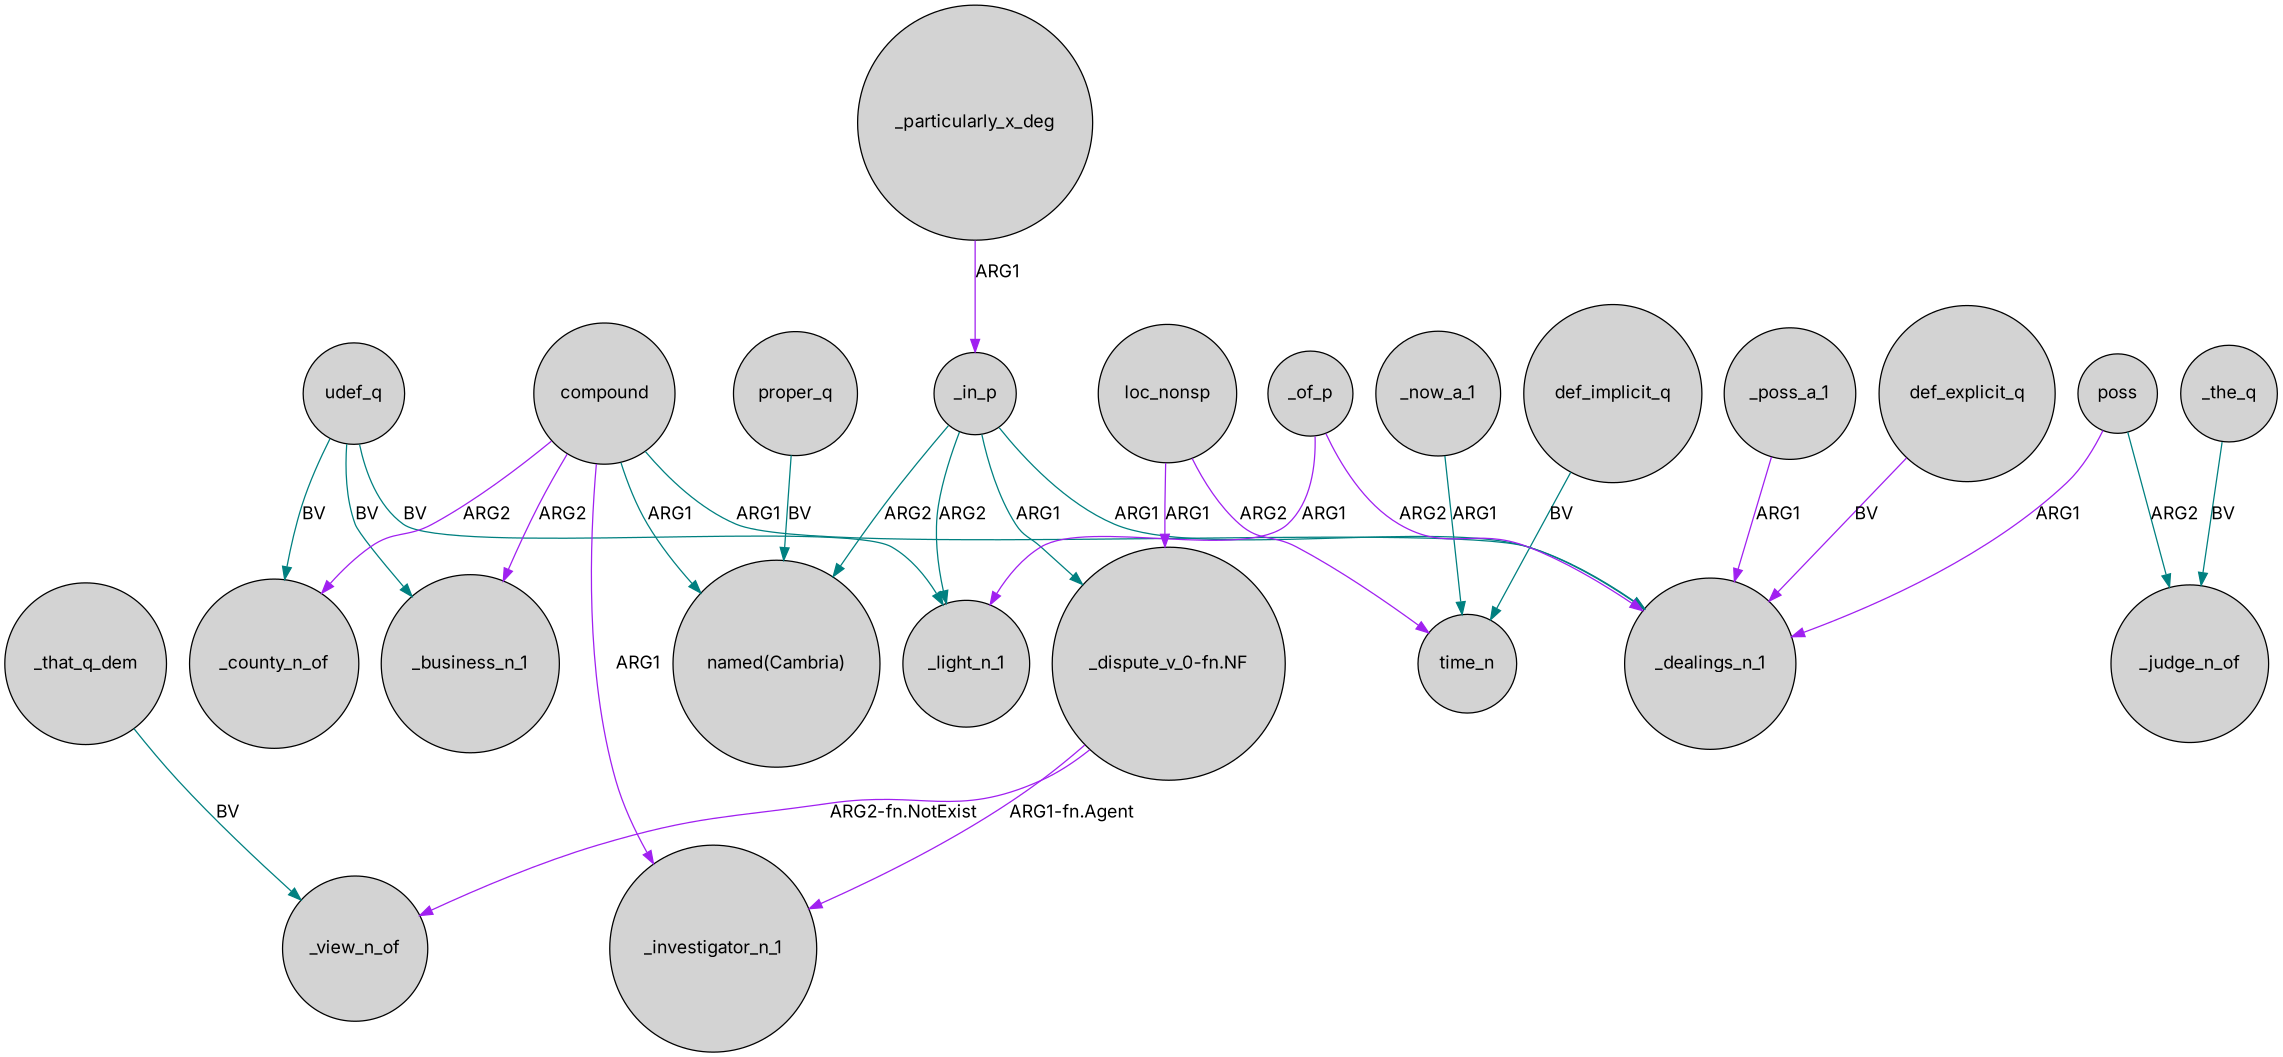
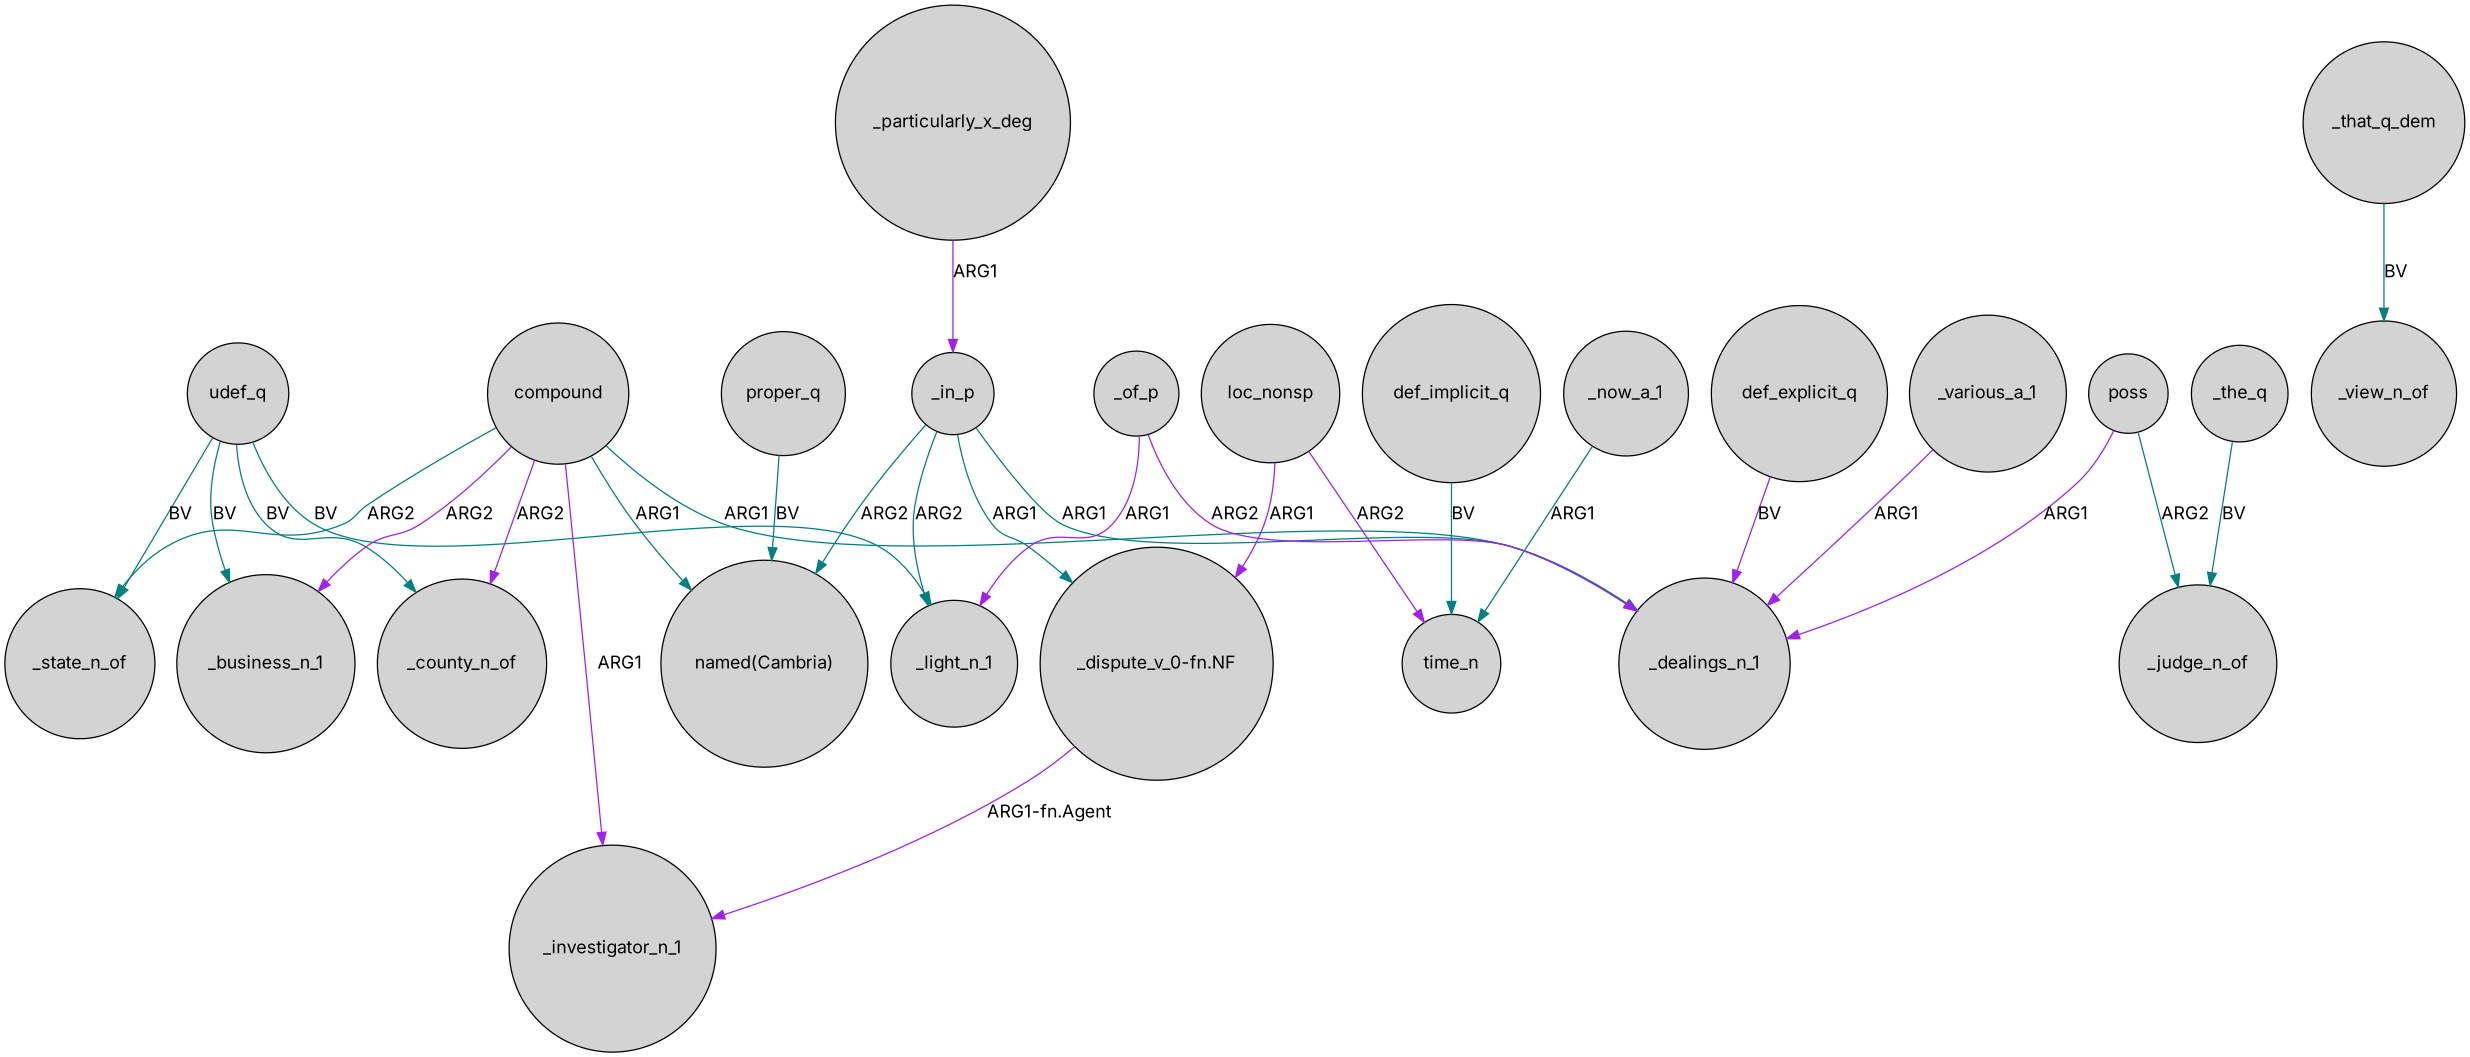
node "_poss_a_1": label "_poss_a_1" -> "_various_a_1"
node "_state_n_of": added
edge "_dispute_v_0-fn.NF" -> "_view_n_of": removed, label "ARG2-fn.NotExist"
